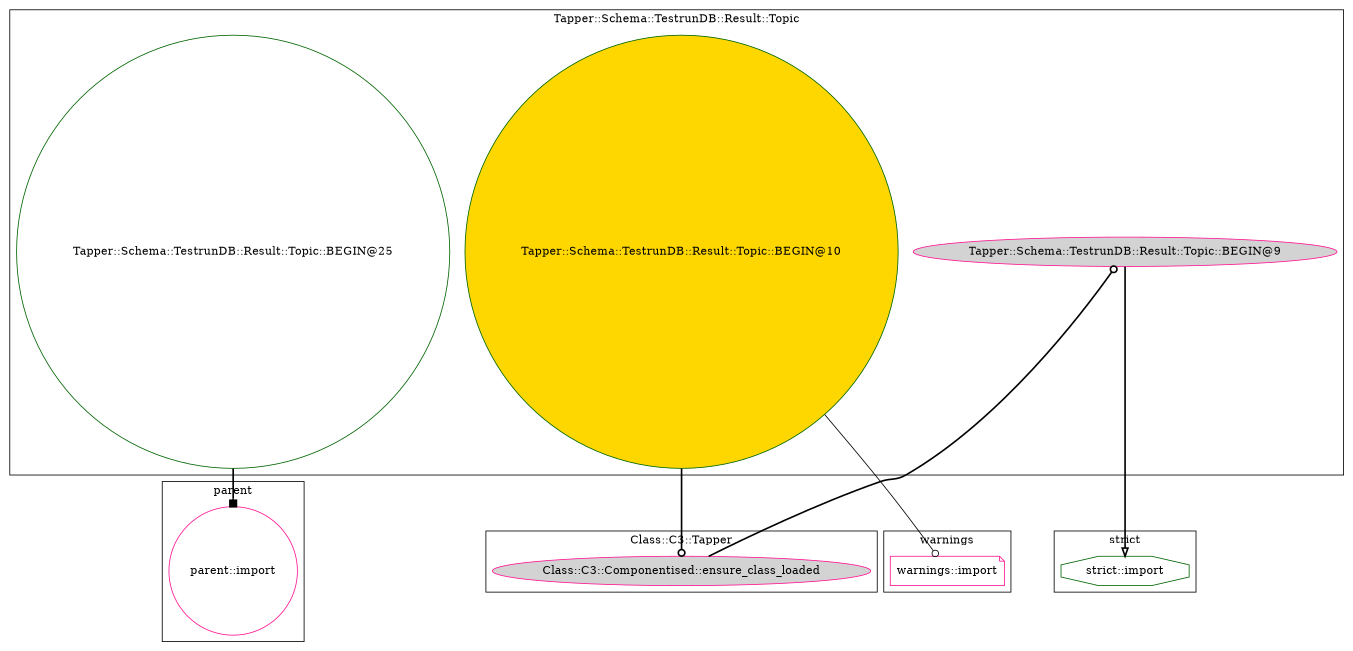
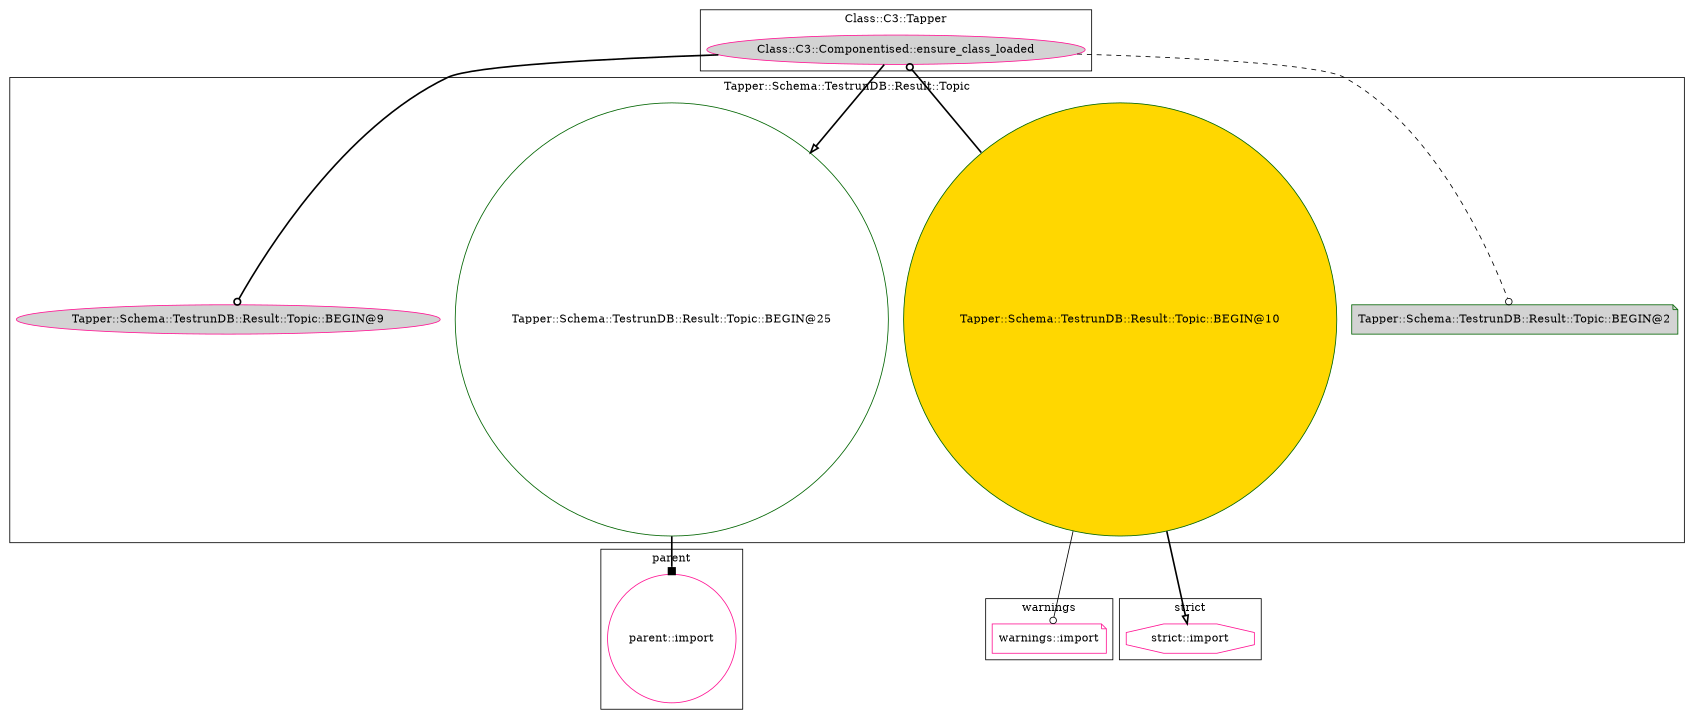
edge "Class::C3::Componentised::ensure_class_loaded" -> "Tapper::Schema::TestrunDB::Result::Topic::BEGIN@25": added
node "Tapper::Schema::TestrunDB::Result::Topic::BEGIN@2": added
edge "Tapper::Schema::TestrunDB::Result::Topic::BEGIN@9" -> "strict::import": now "Tapper::Schema::TestrunDB::Result::Topic::BEGIN@10" -> "strict::import"
node "strict::import": color darkgreen -> deeppink
